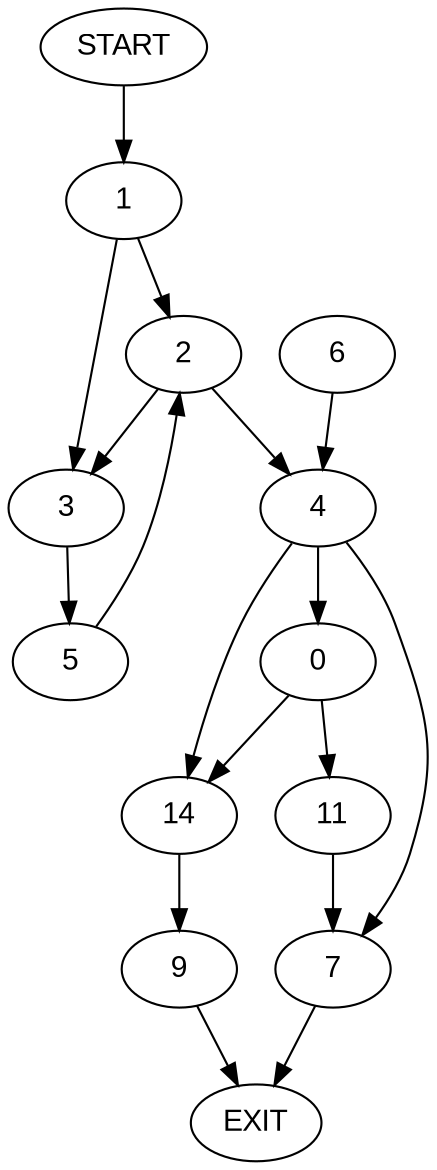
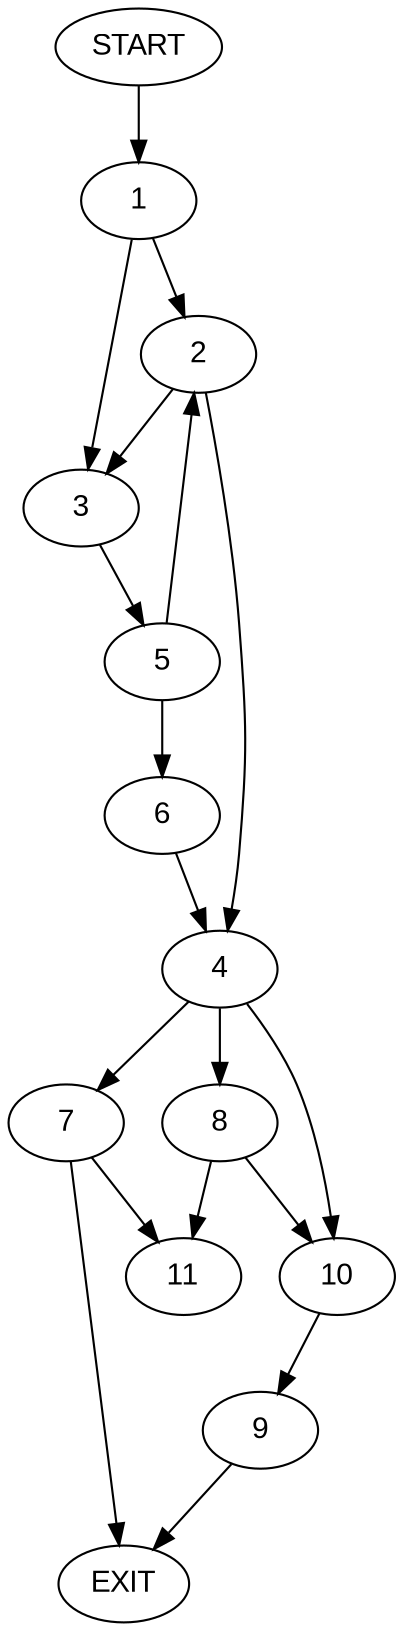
node "0": label "0" -> "8"
edge "5" -> "6": added
node "14": label "14" -> "10"
edge "11" -> "7": reversed
